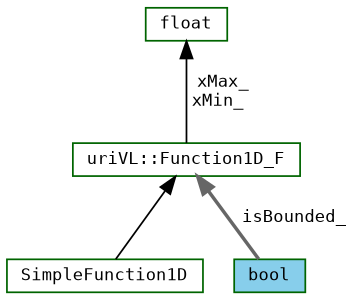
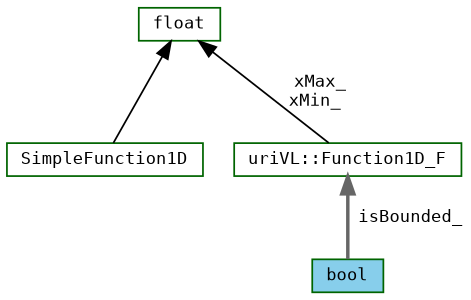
edge "SimpleFunction1D" -> "uriVL::Function1D_F": now "SimpleFunction1D" -> "float"
